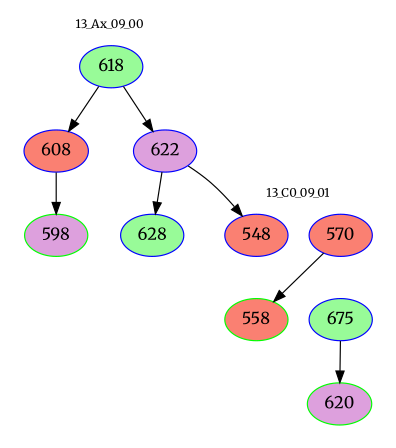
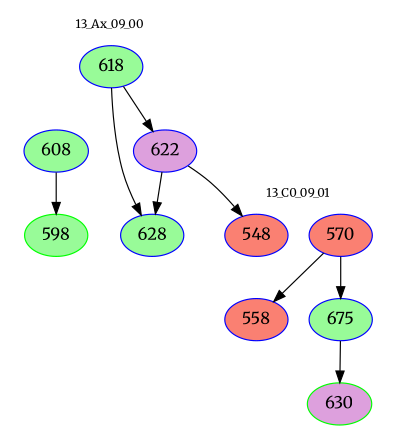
edge "618" -> "608": now "618" -> "628"
node "608": fillcolor salmon -> palegreen
node "598": fillcolor plum -> palegreen
edge "570" -> "675": added
node "558": color green -> blue
node "620": label "620" -> "630"
